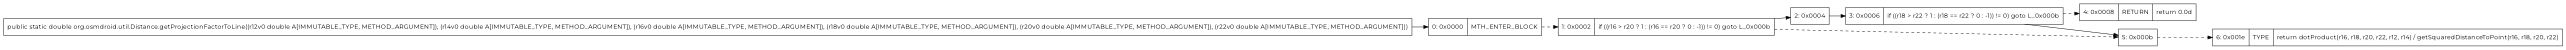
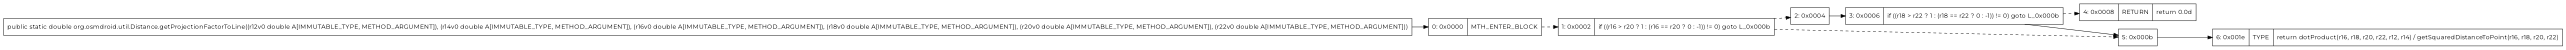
edge "1: 0x0002" -> "2: 0x0004": style solid -> dashed
edge "5: 0x000b" -> "6: 0x001e": style dashed -> solid
